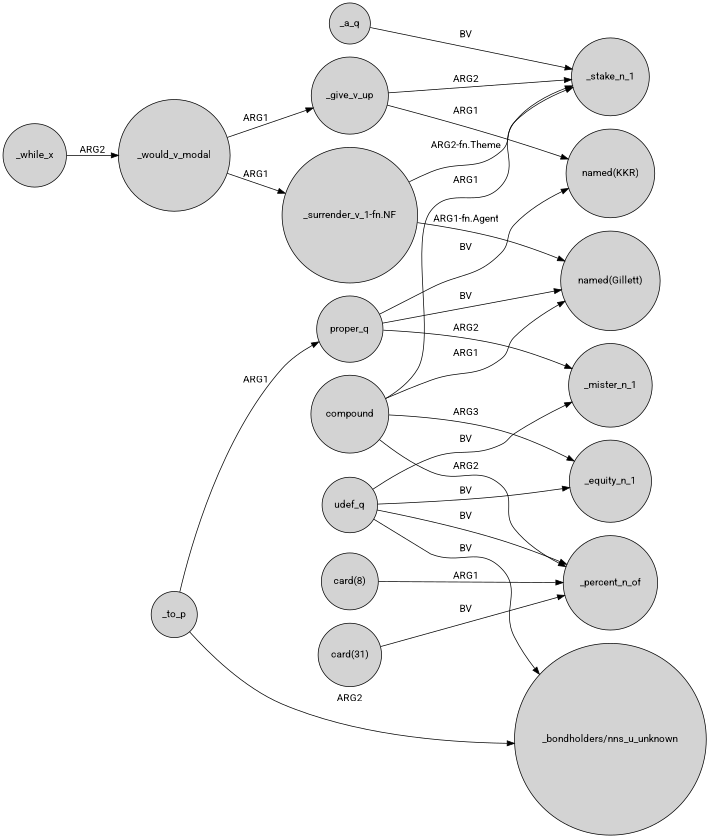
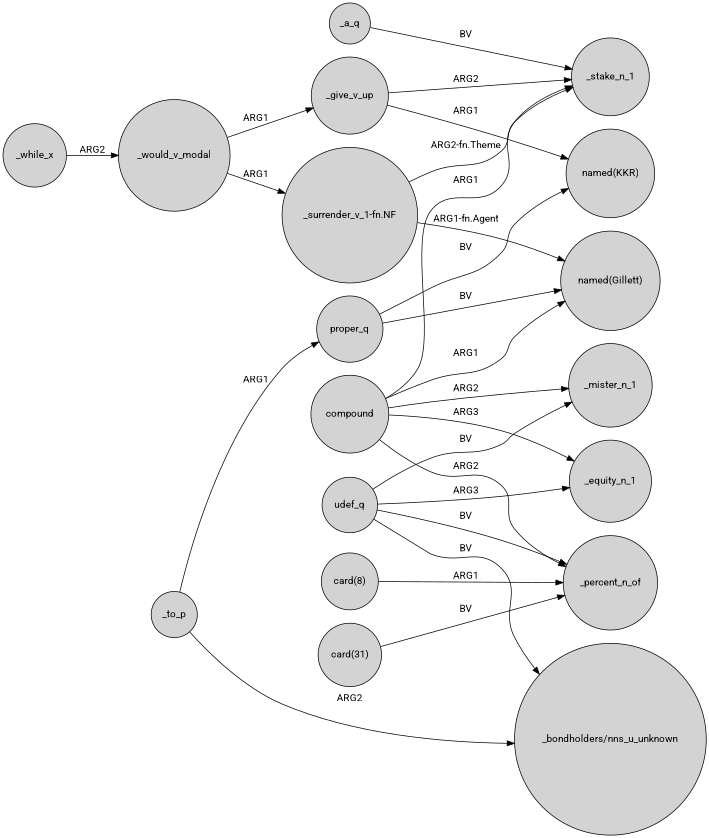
edge "proper_q" -> "_mister_n_1": now "compound" -> "_mister_n_1"
edge "udef_q" -> "_equity_n_1": label "BV" -> "ARG3"
